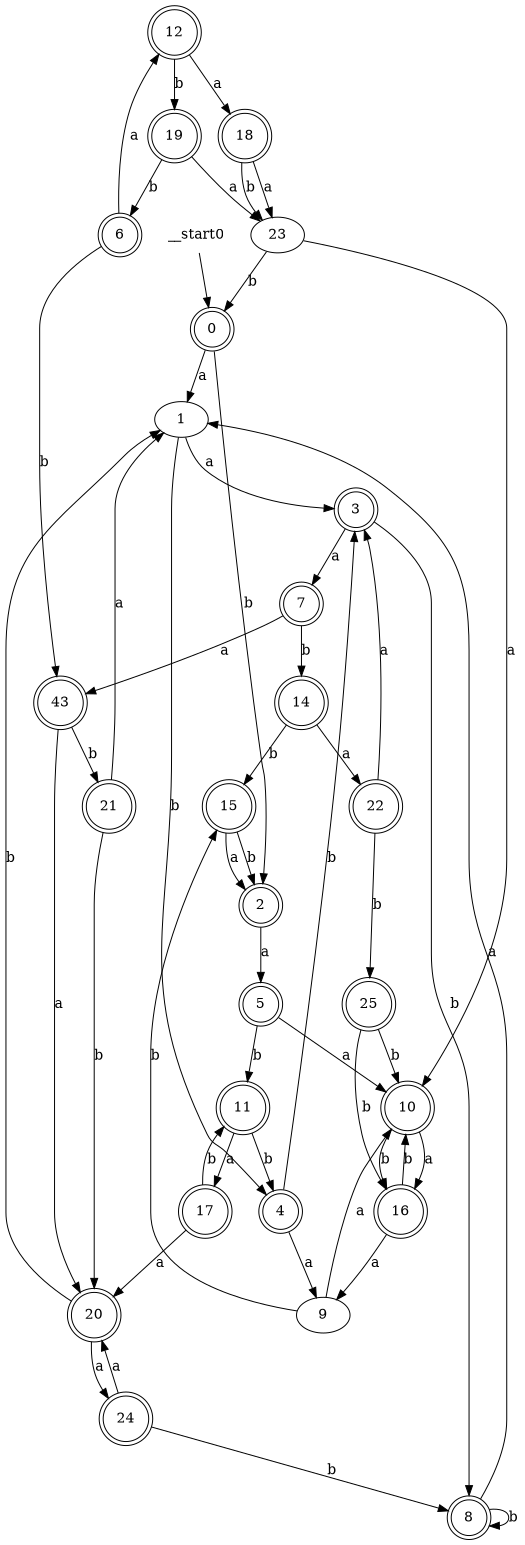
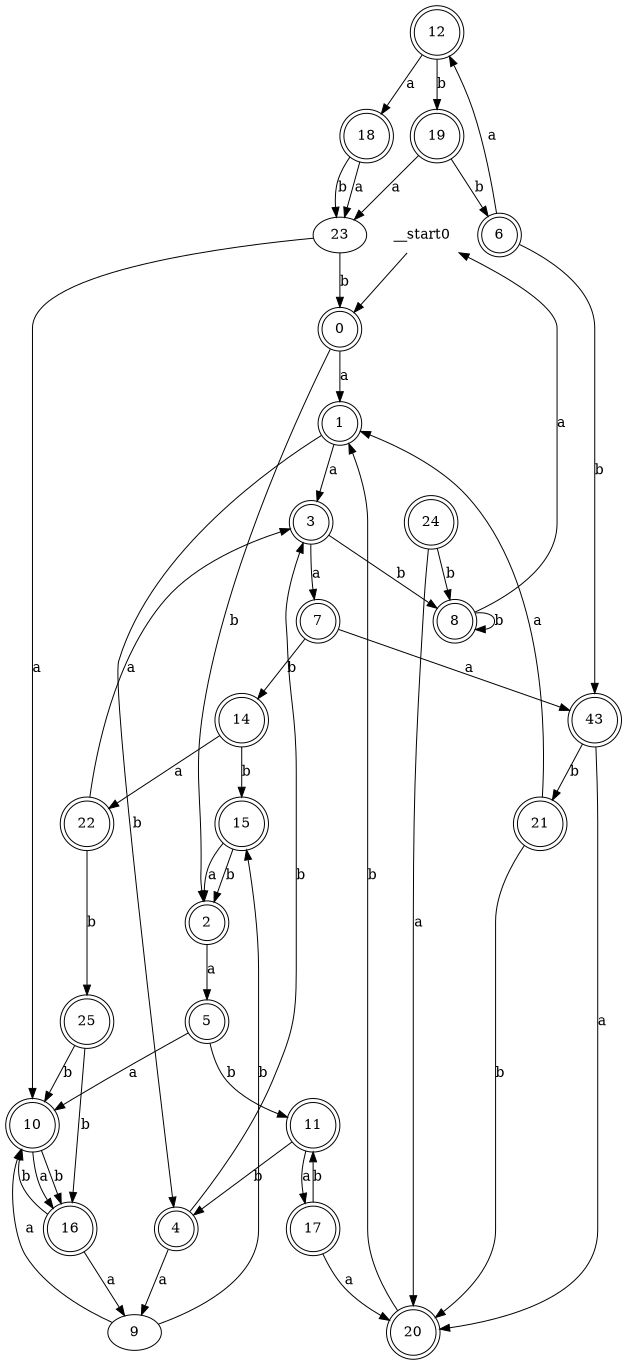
node "1": shape ellipse -> doublecircle
edge "8" -> "1": now "8" -> "__start0"
edge "20" -> "24": removed, label "a"
